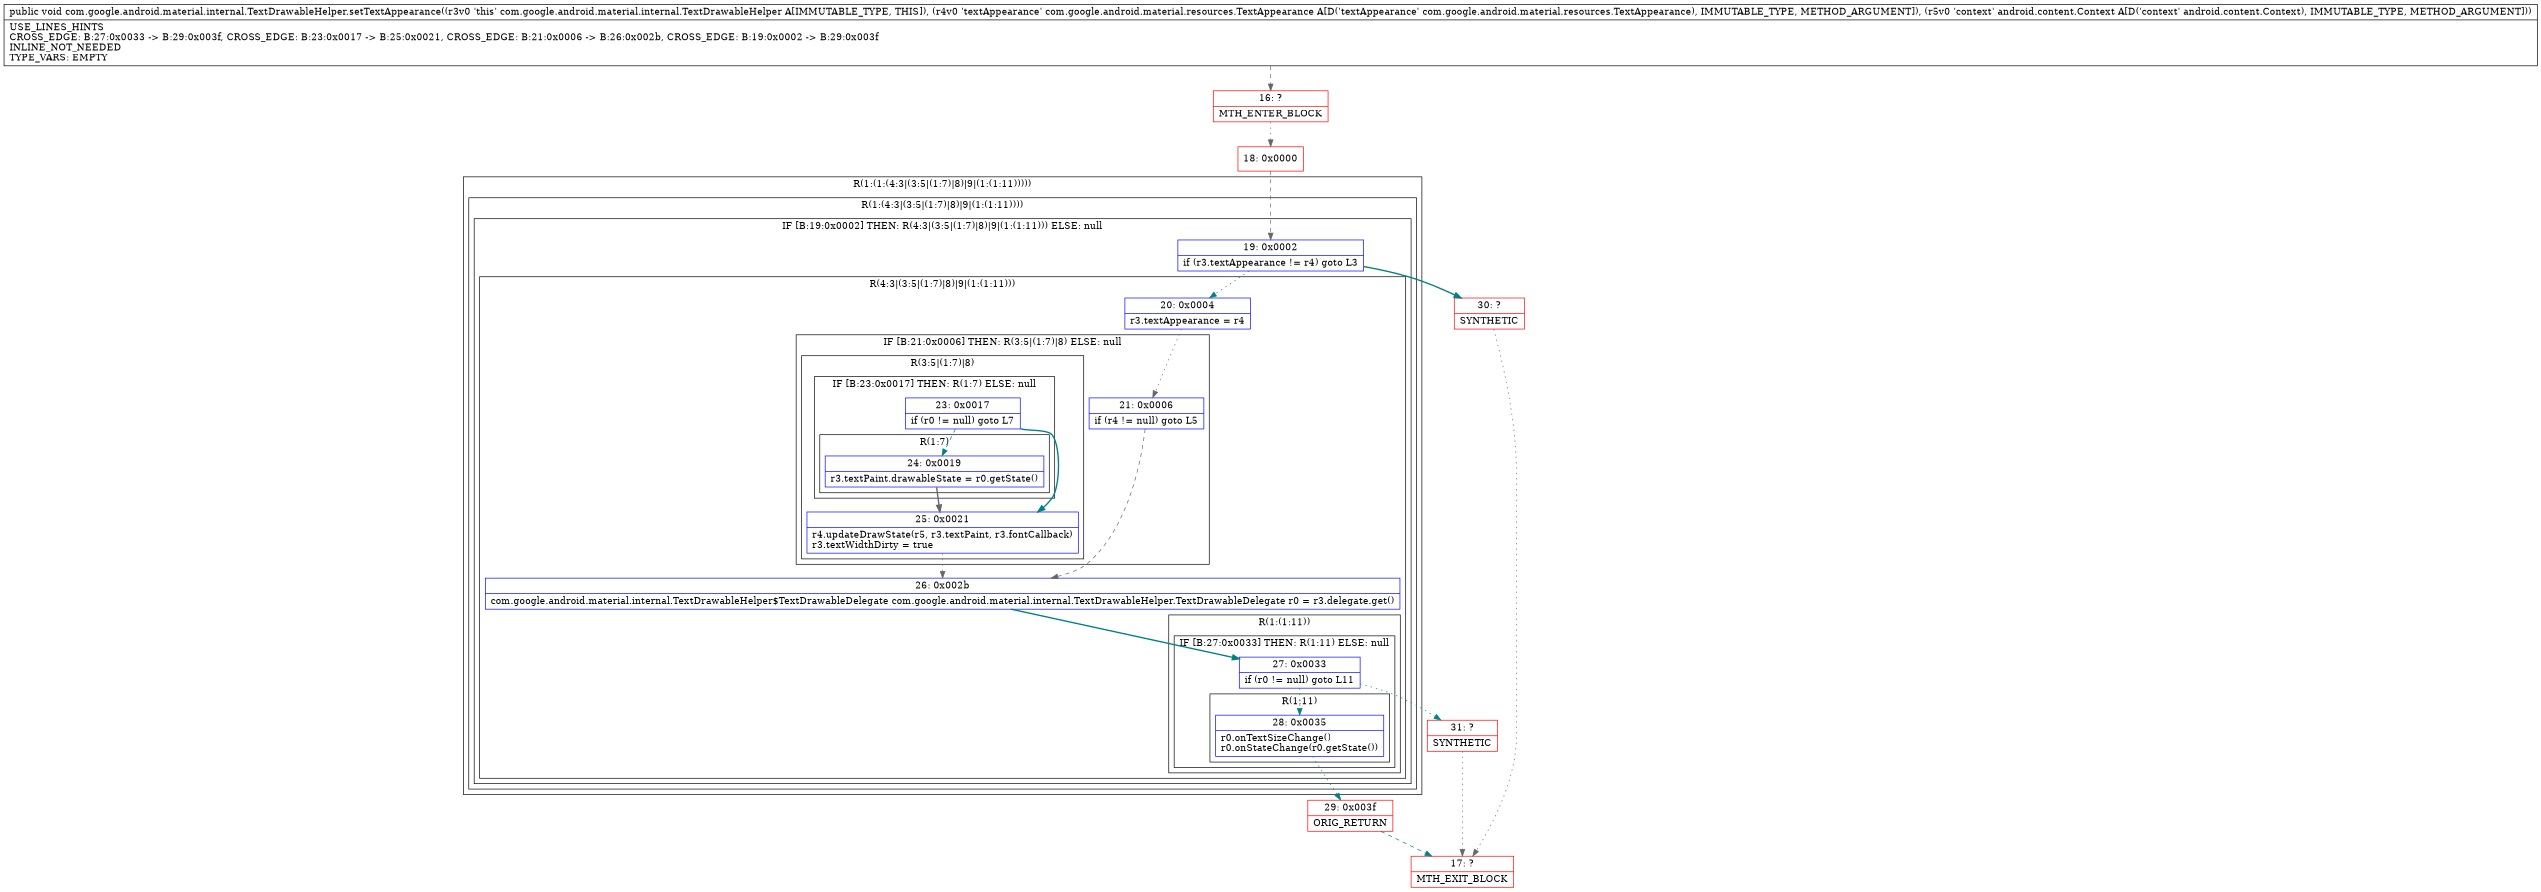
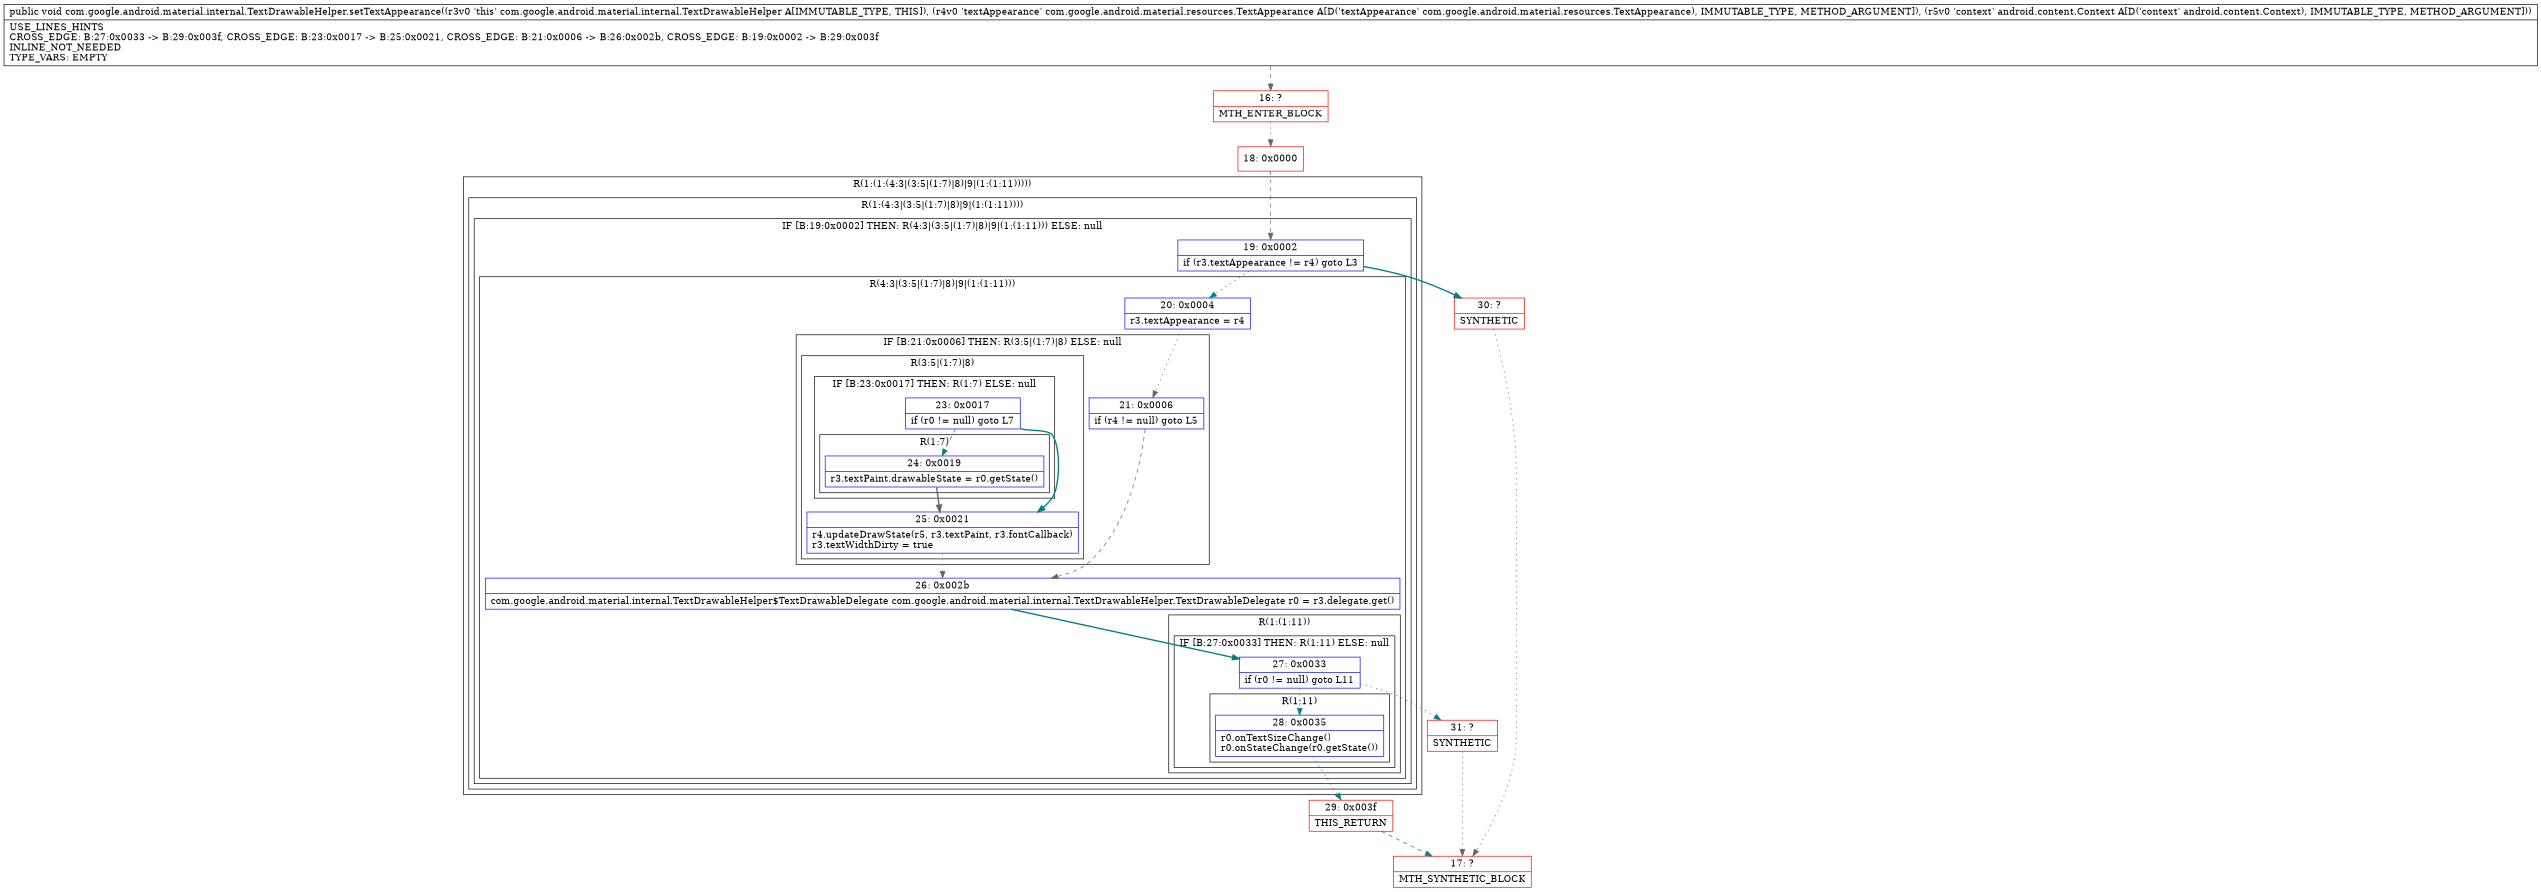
node "29: 0x003f": text "ORIG_RETURN" -> "THIS_RETURN"
node "17: ?": text "MTH_EXIT_BLOCK" -> "MTH_SYNTHETIC_BLOCK"
